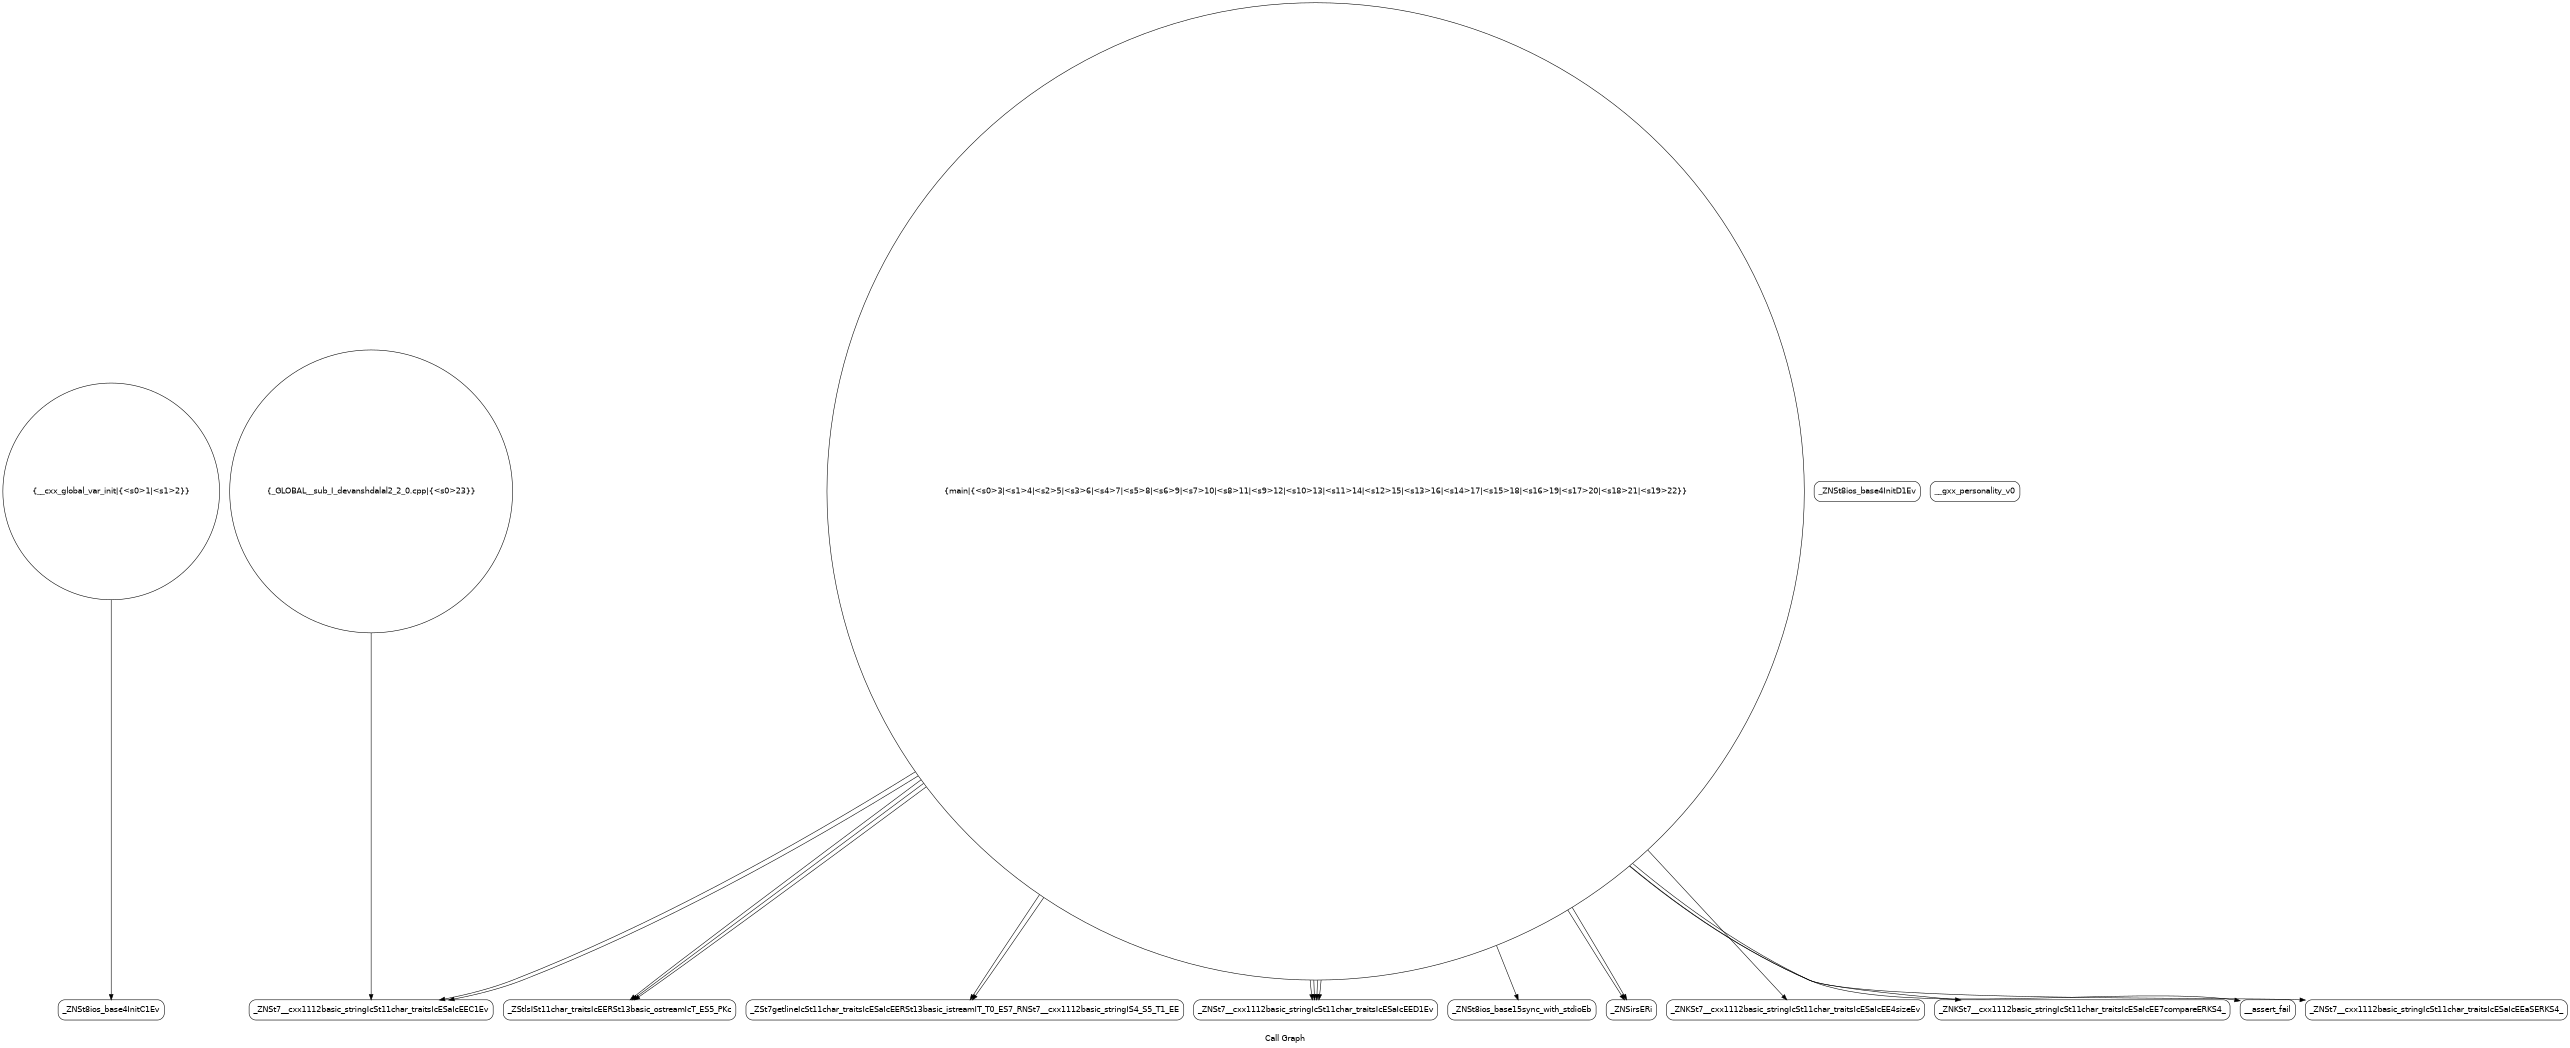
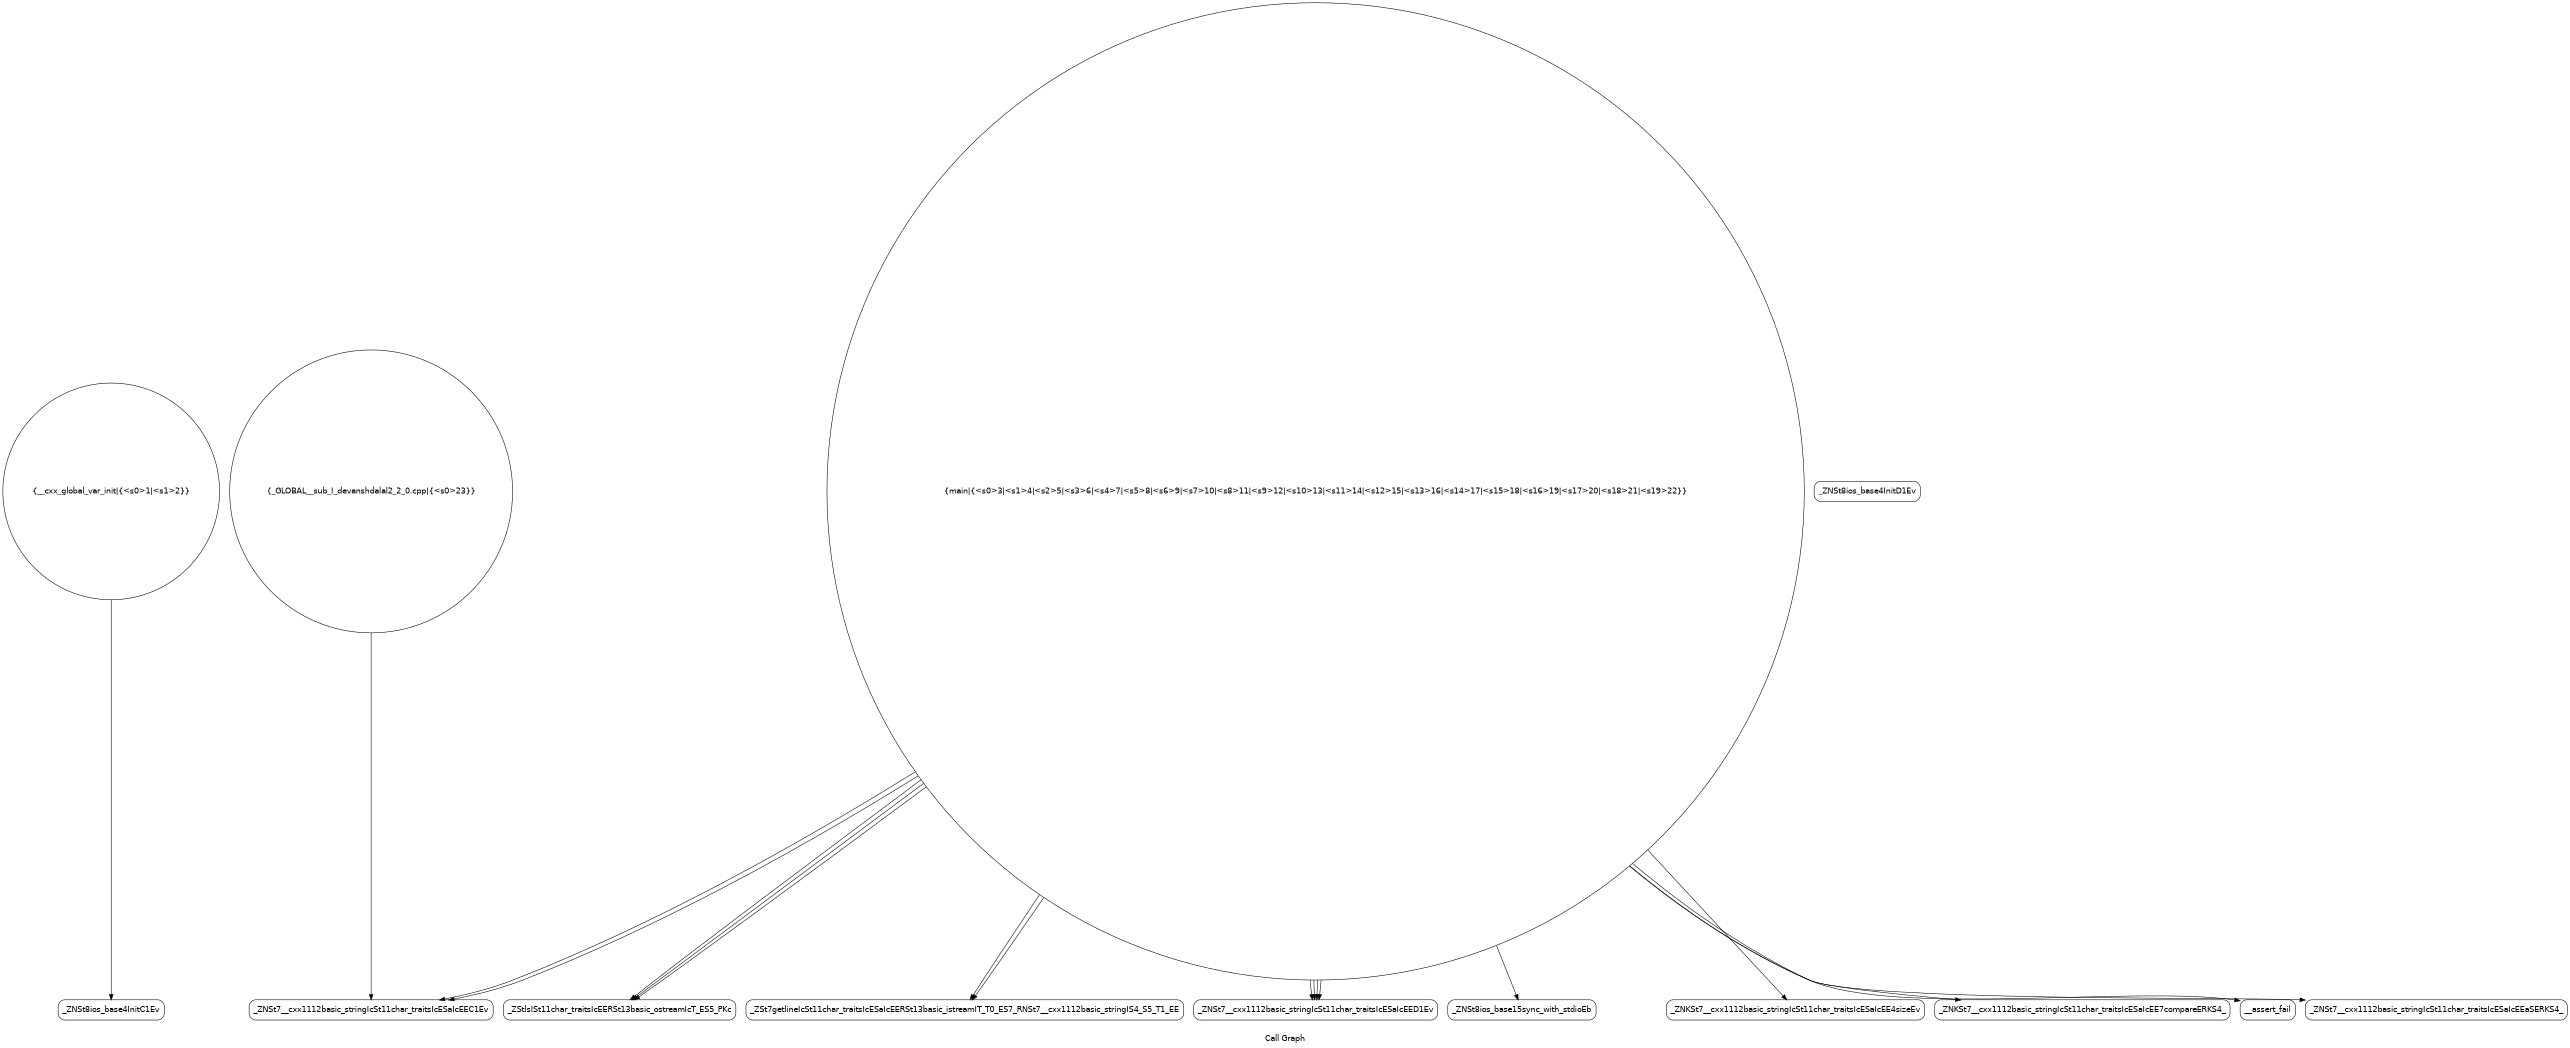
node "__gxx_personality_v0": removed
node "_ZNSirsERi": removed
